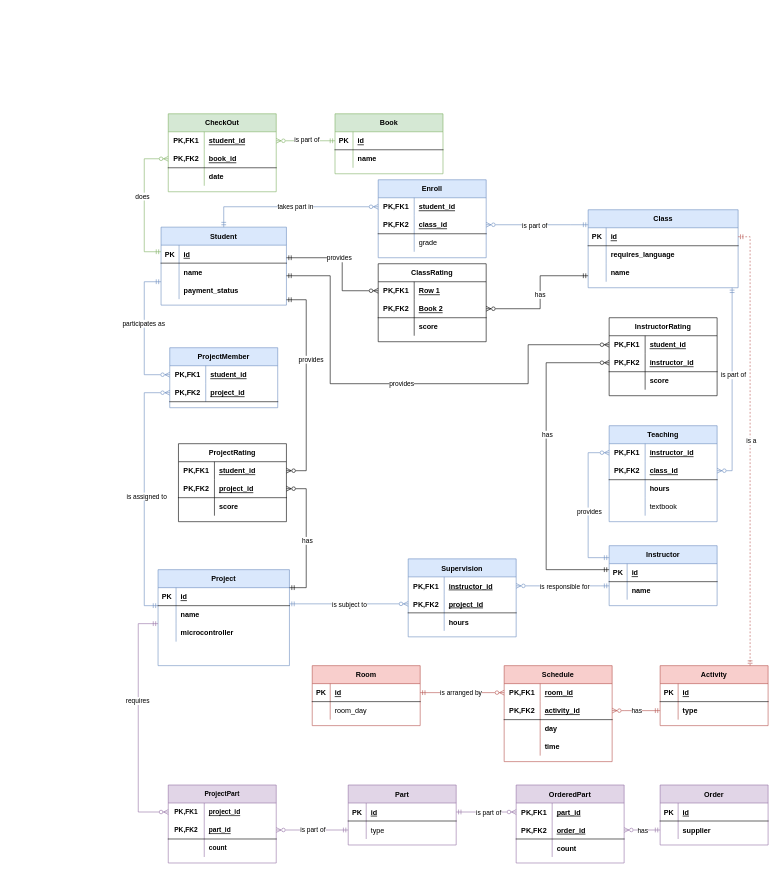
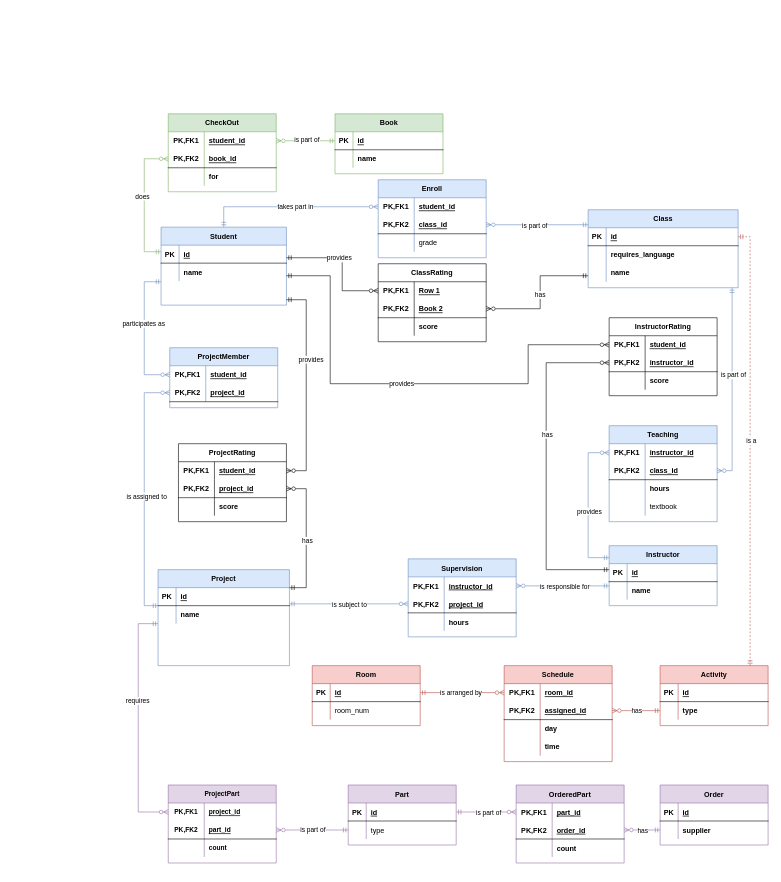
node "date": label "date" -> "for"
node "payment_status": removed
node "microcontroller": removed
node "room_day": label "room_day" -> "room_num"
node "activity_id": label "activity_id" -> "assigned_id"
